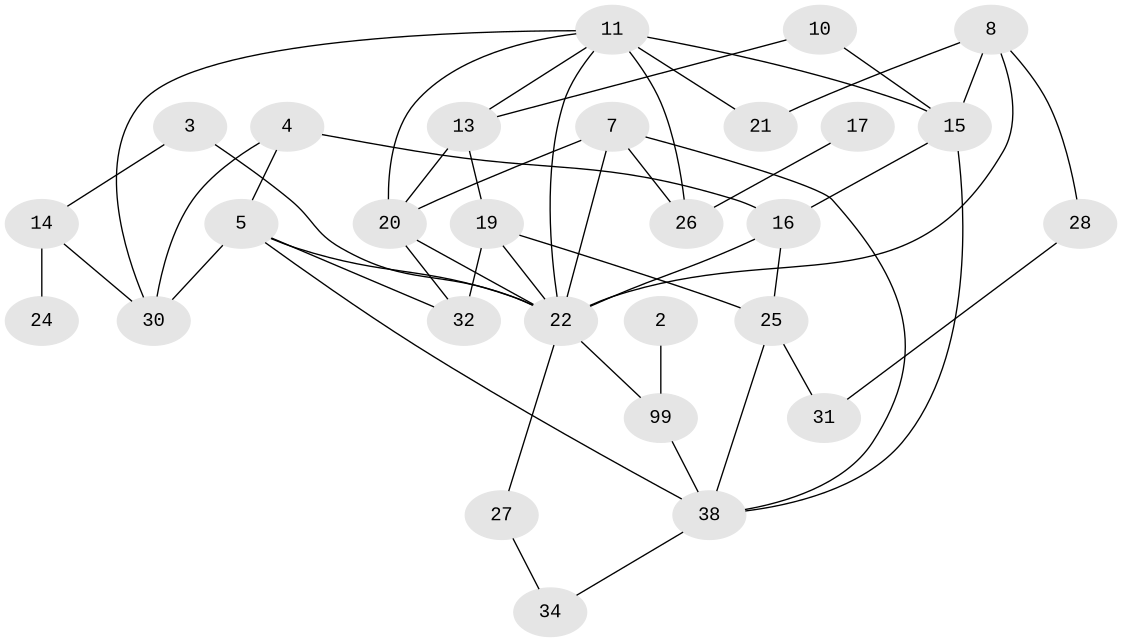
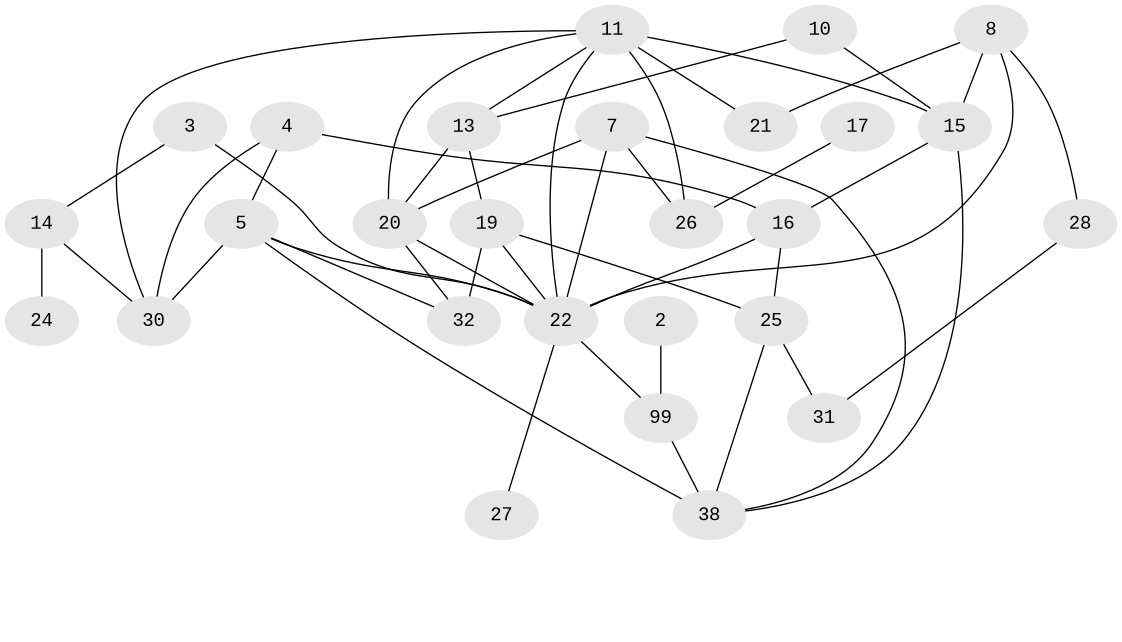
node "34": removed
